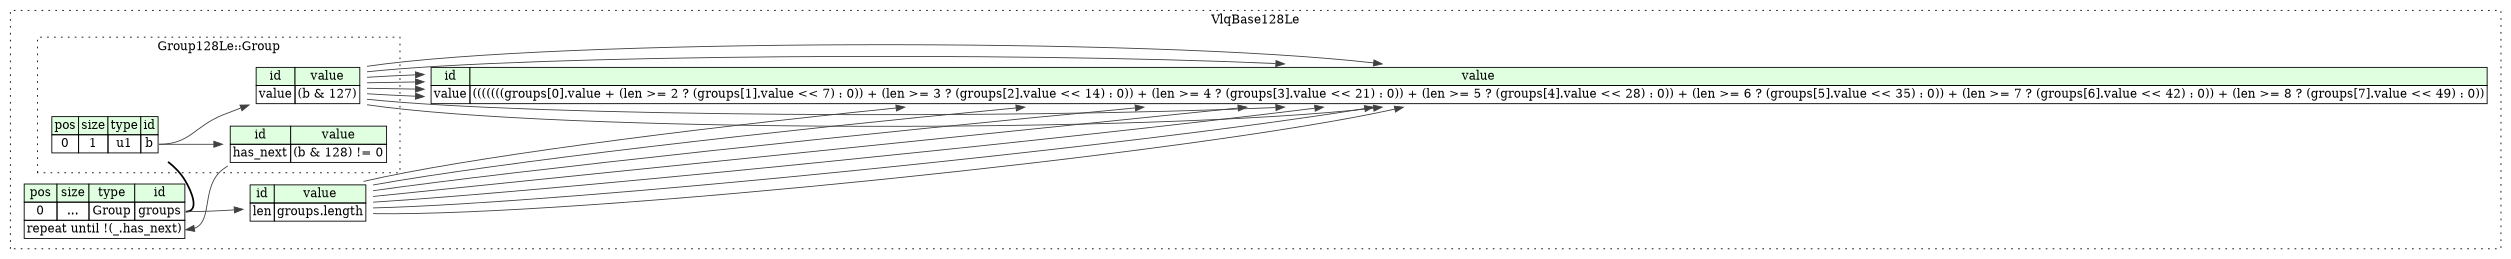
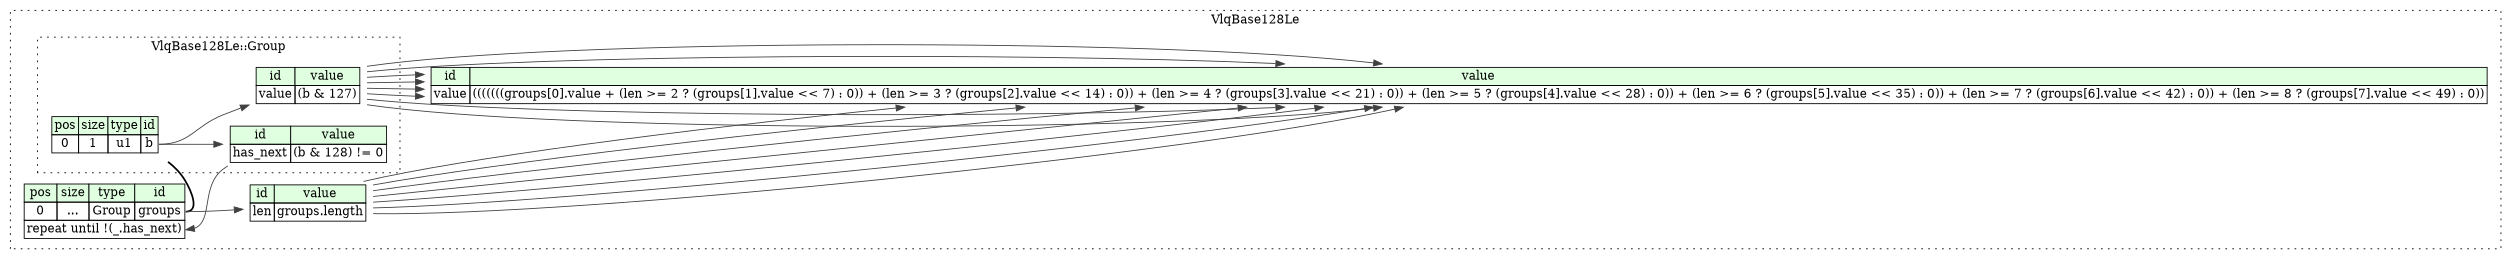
cluster "Group128Le::Group": label "Group128Le::Group" -> "VlqBase128Le::Group"
